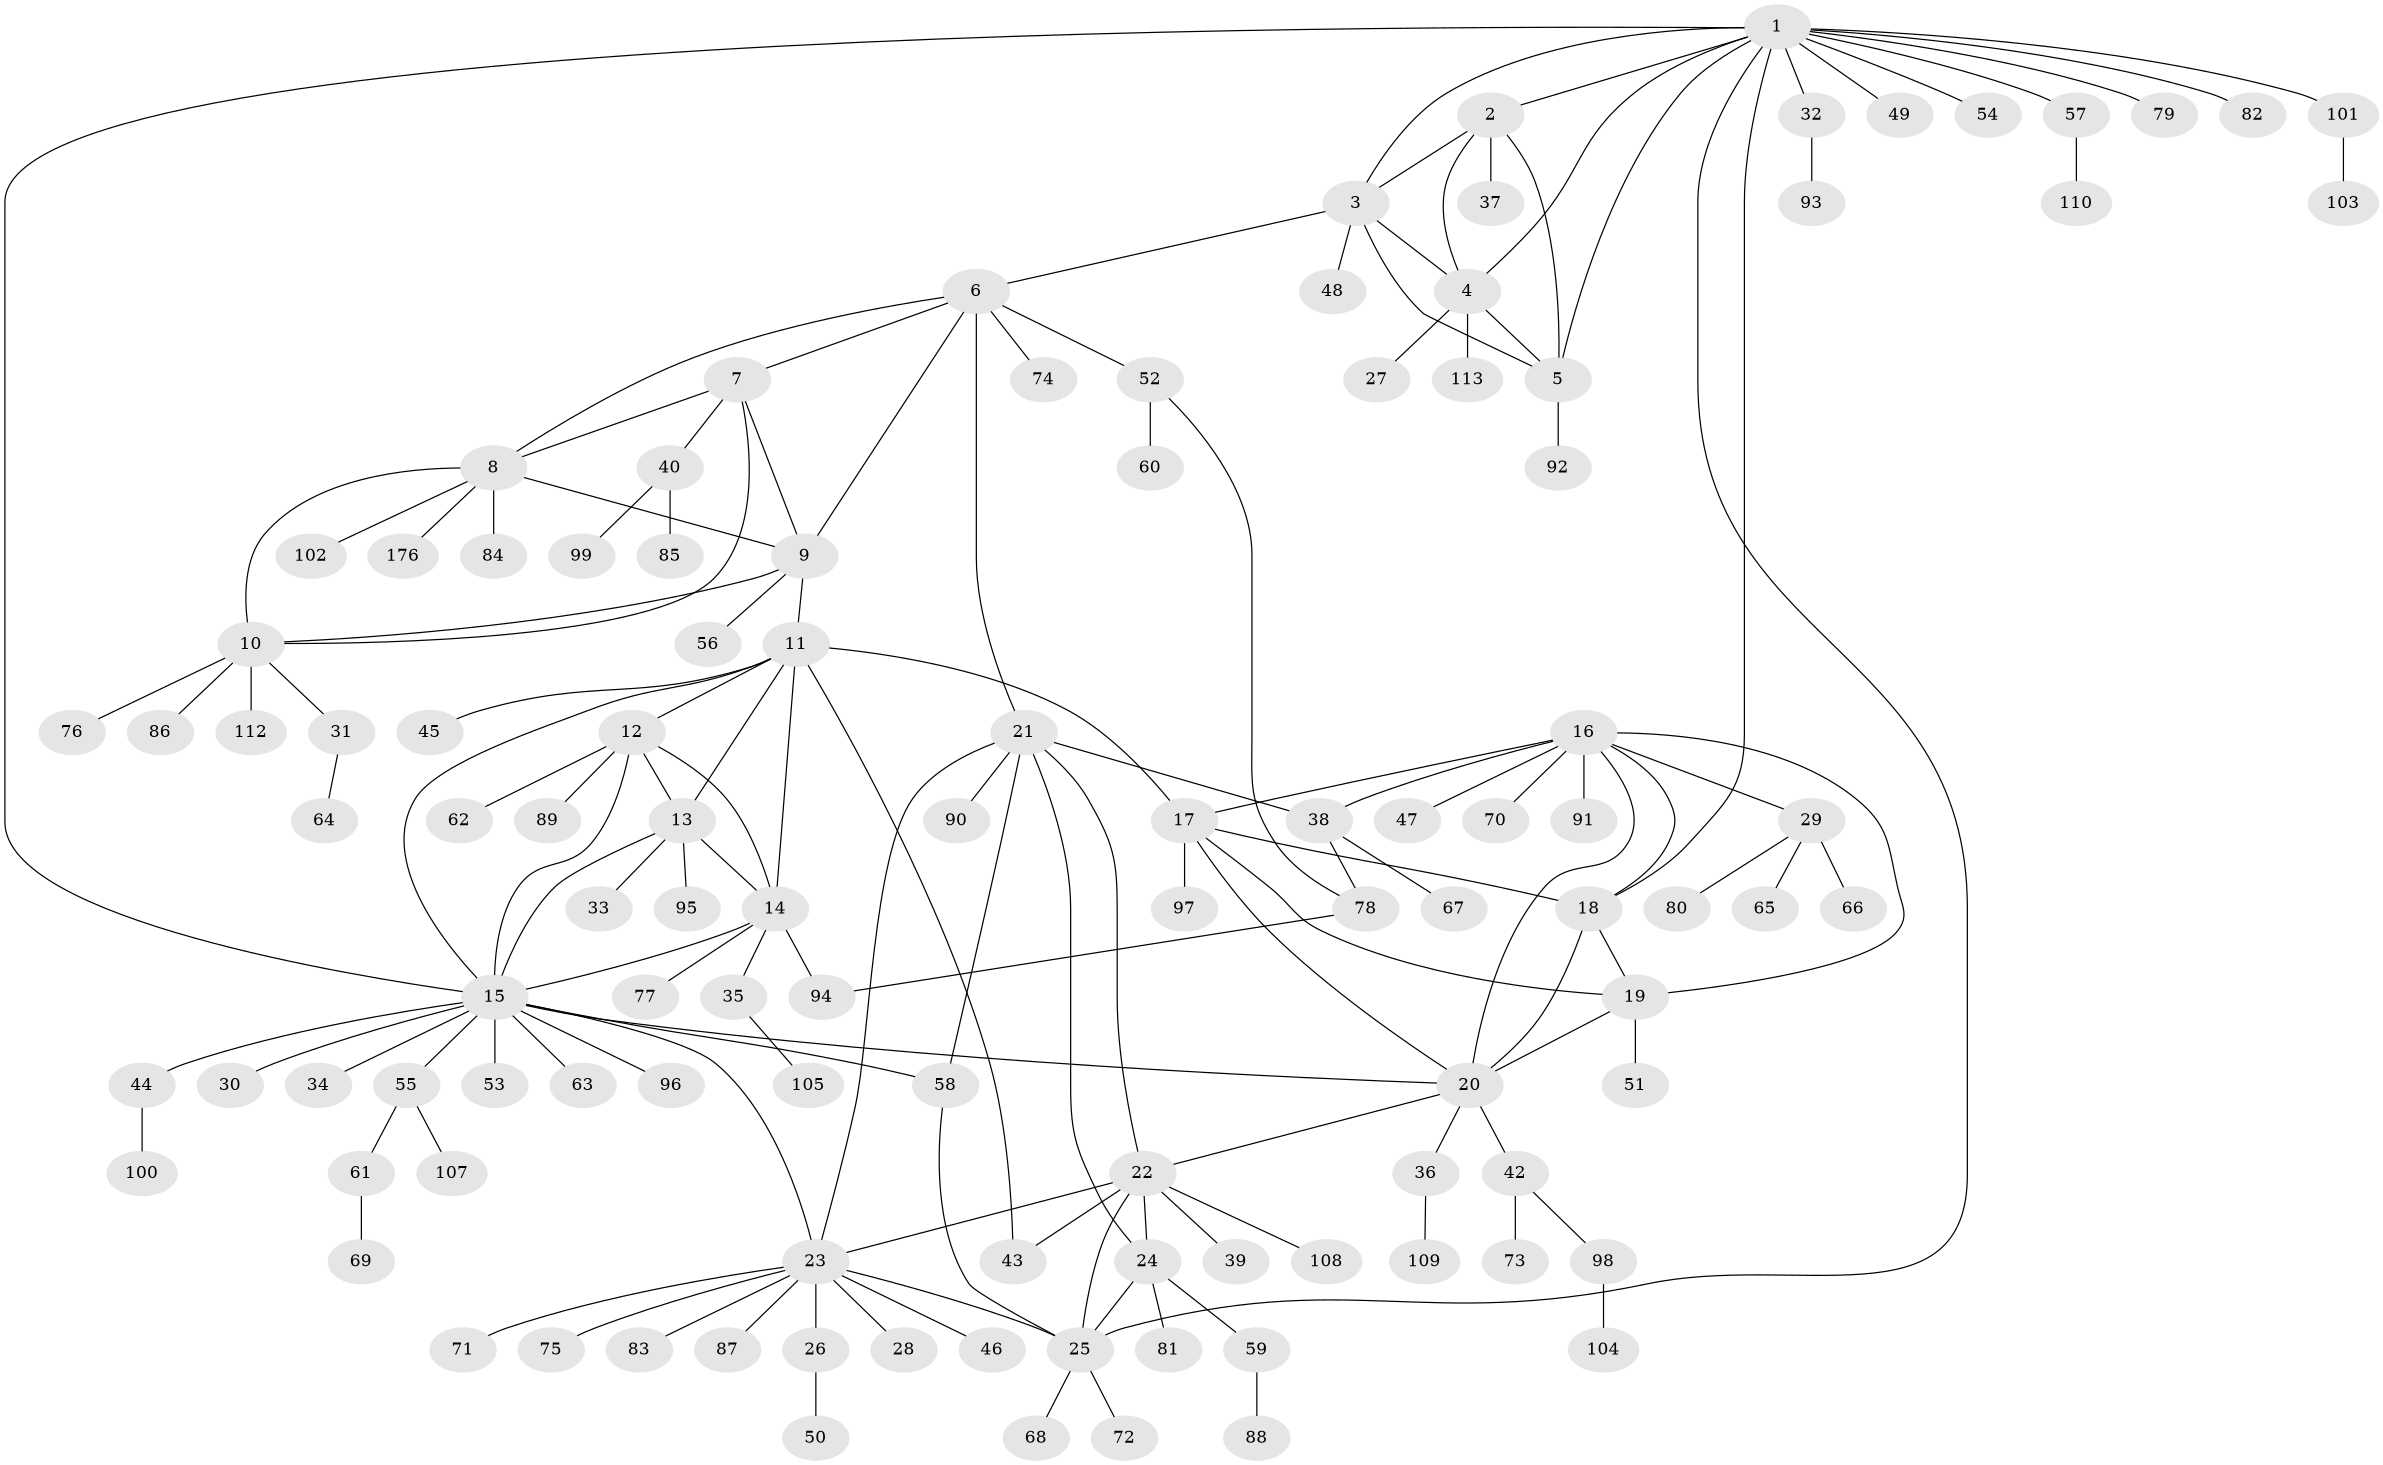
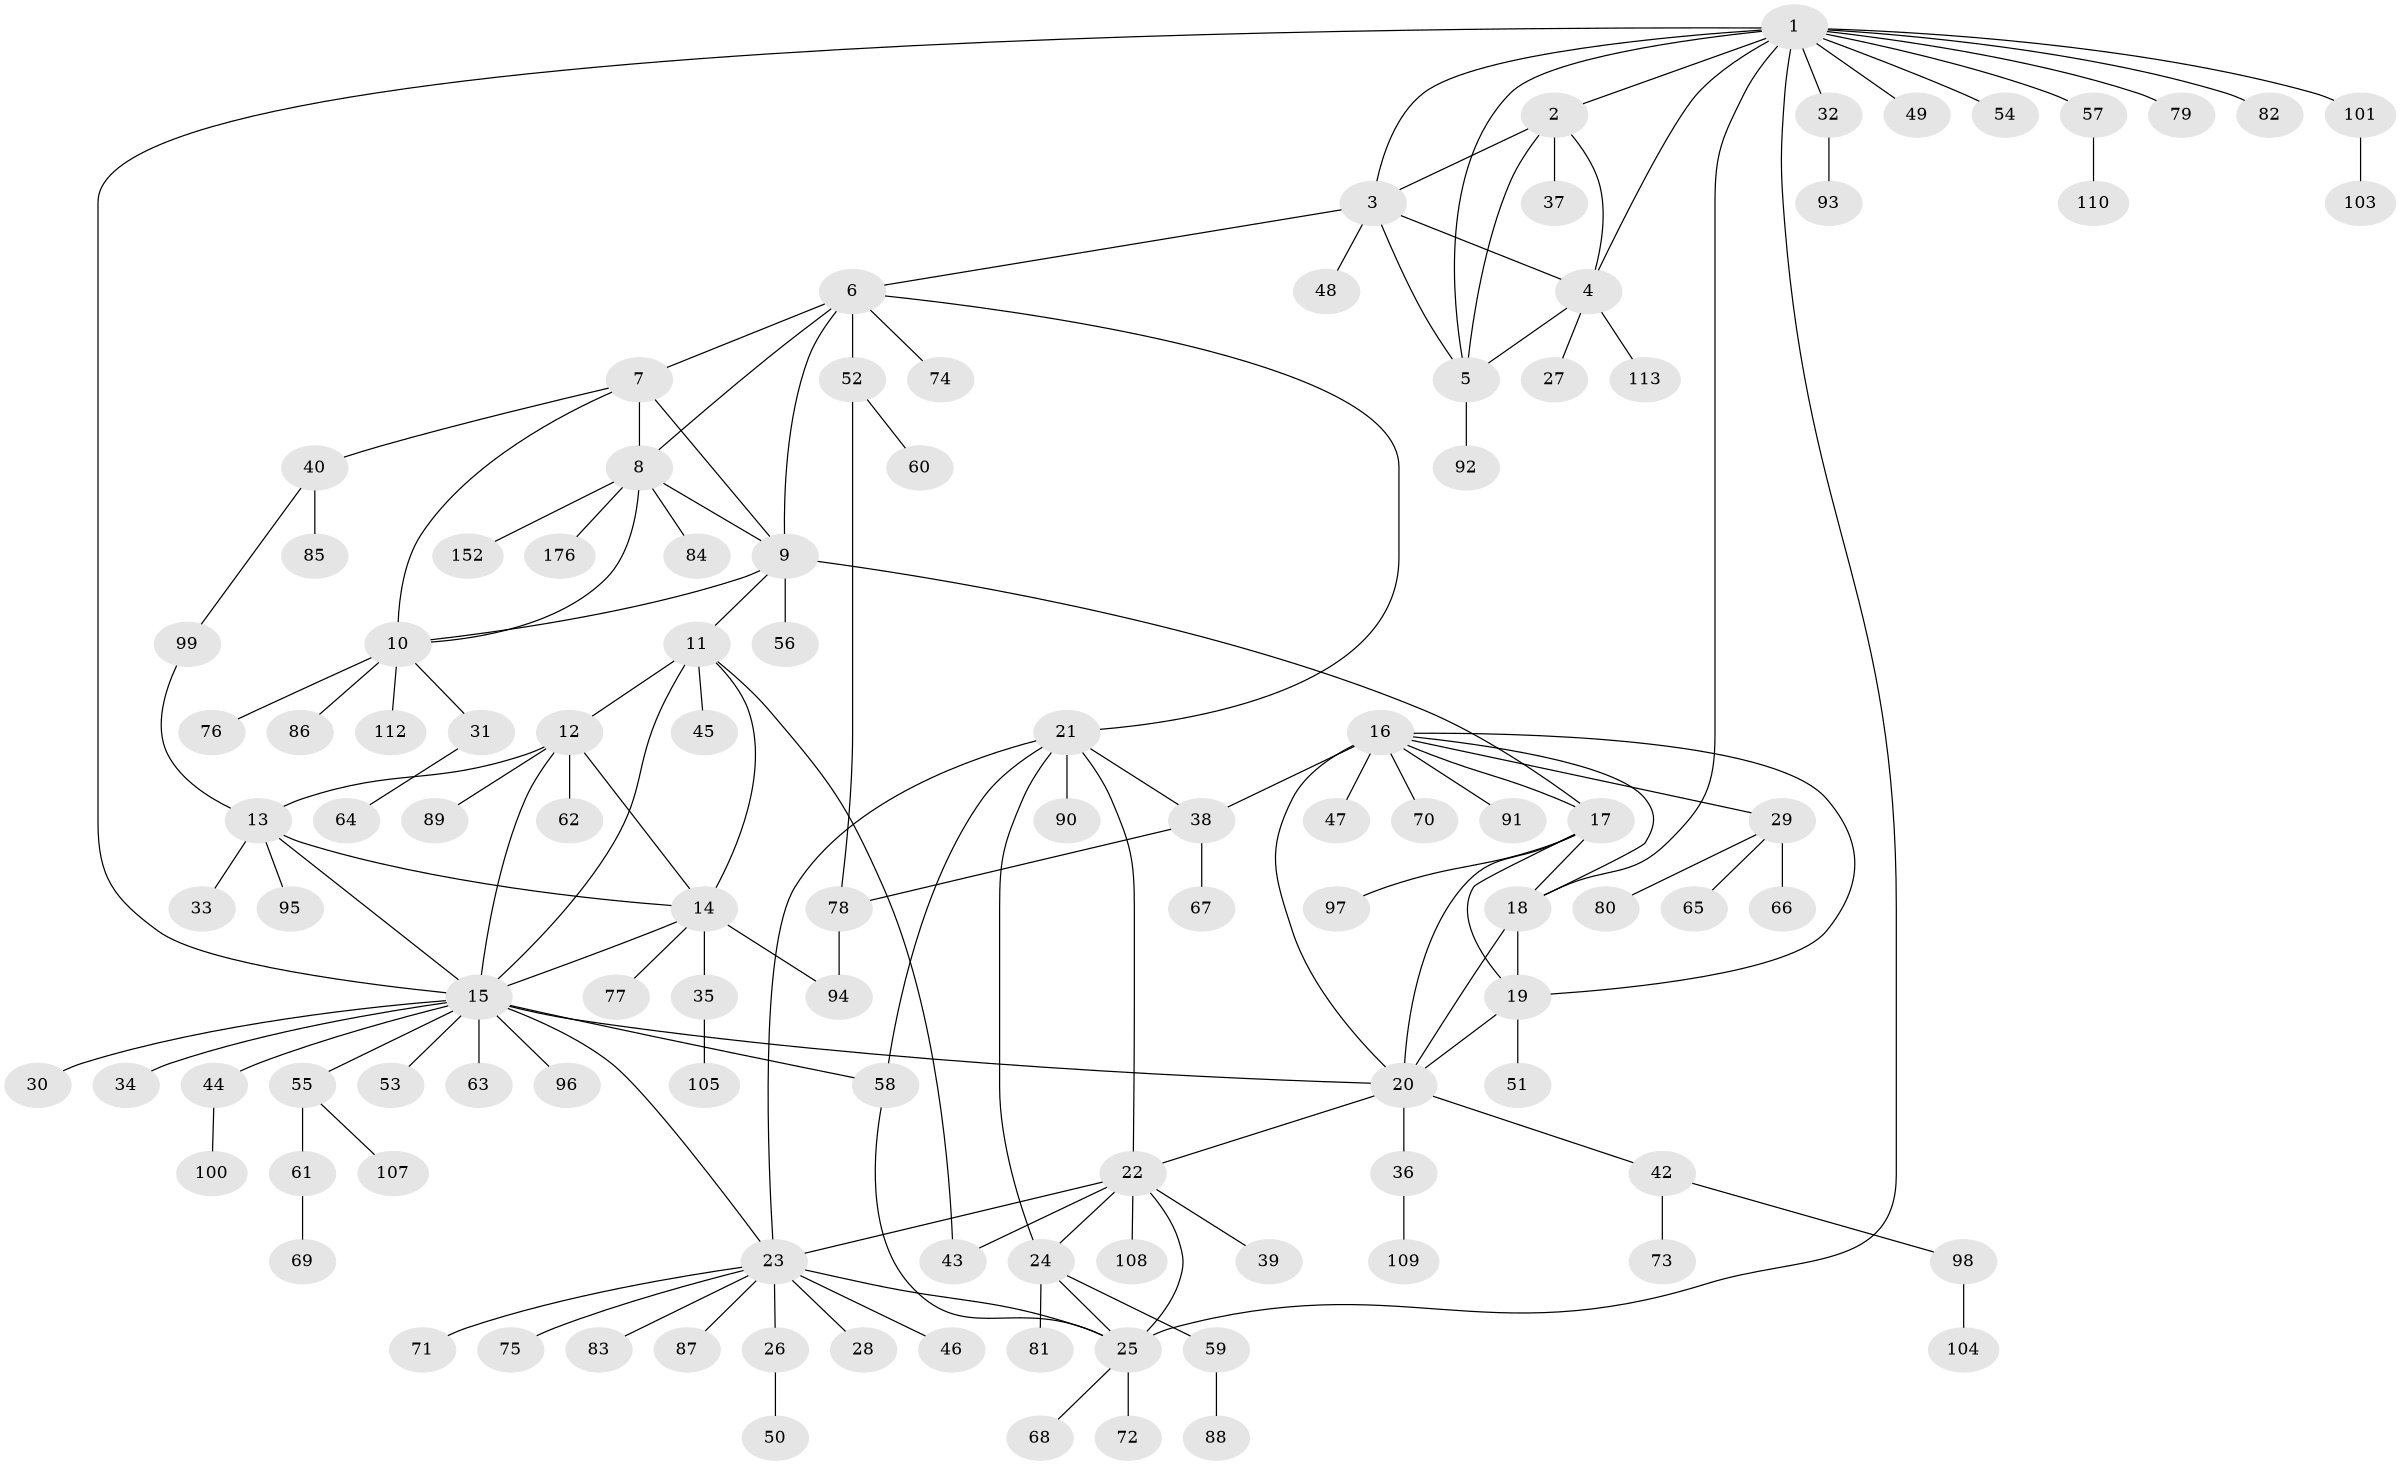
node "102": label "102" -> "152"
edge "11" -- "17": now "9" -- "17"
edge "11" -- "13": now "99" -- "13"
